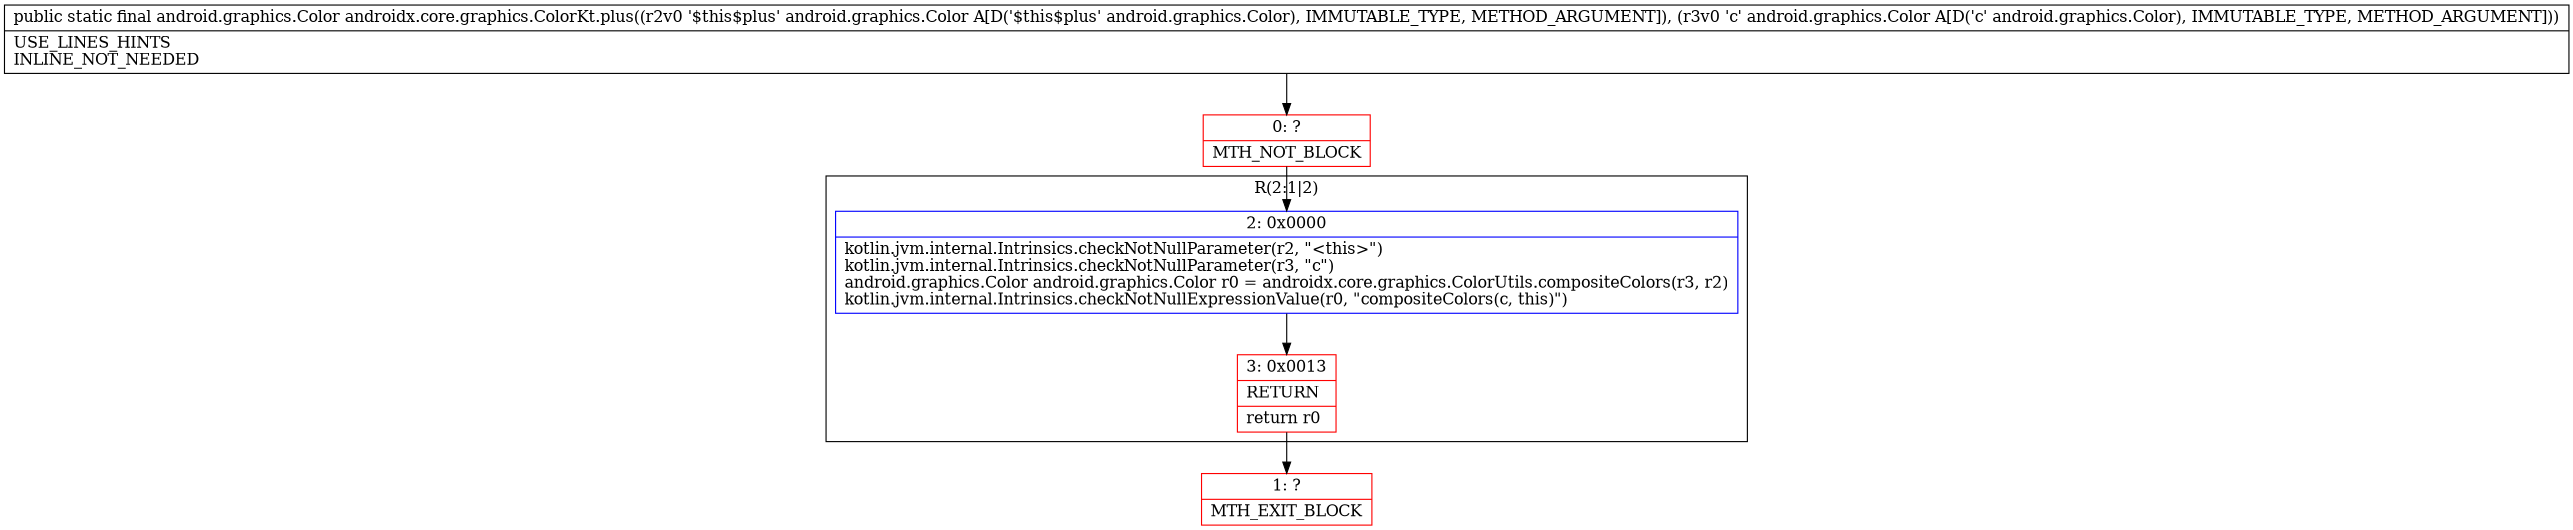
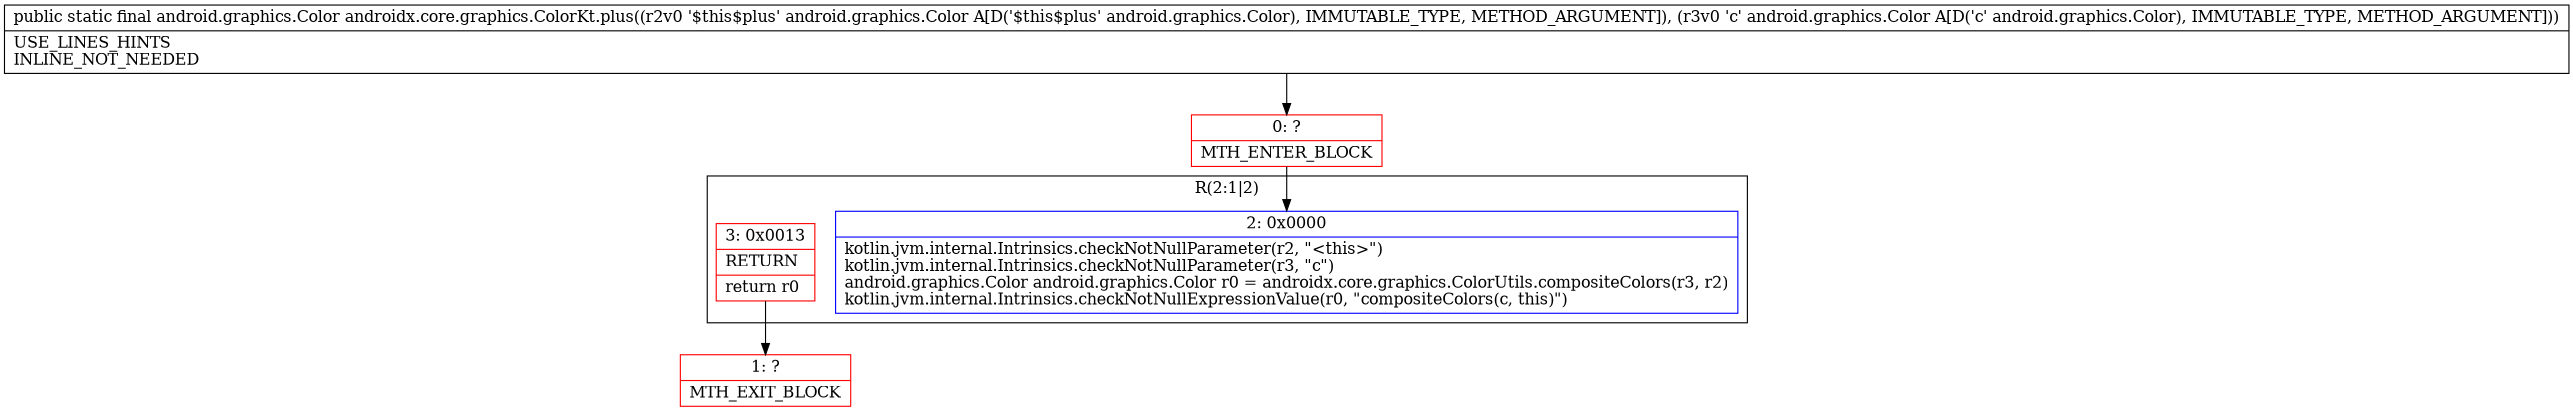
node "0: ?": text "MTH_NOT_BLOCK" -> "MTH_ENTER_BLOCK"
edge "2: 0x0000" -> "3: 0x0013": removed
